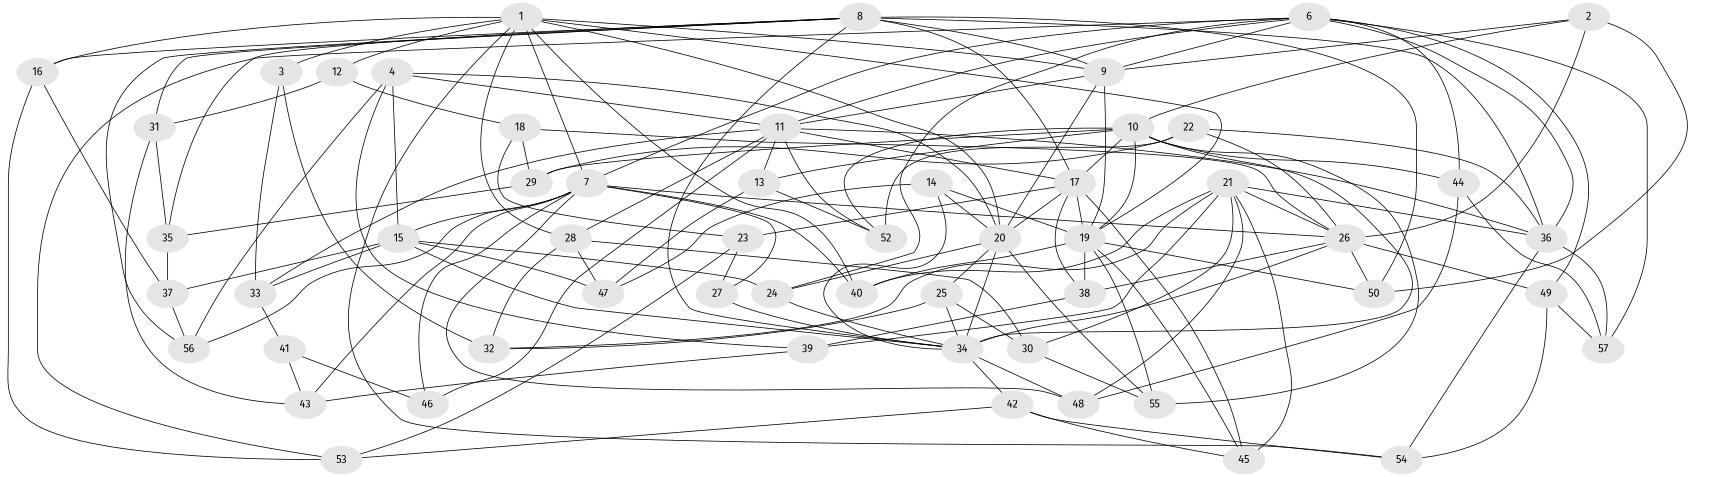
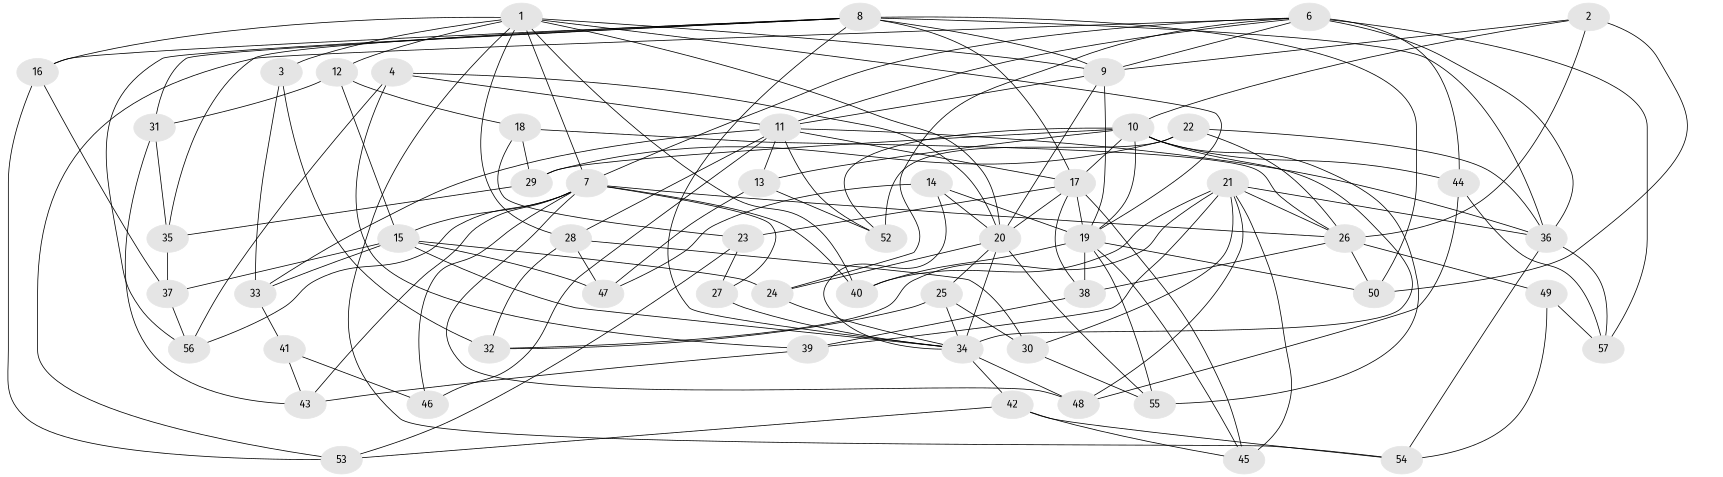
edge "6" -- "49": removed
edge "4" -- "15": now "12" -- "15"
edge "26" -- "34": removed
